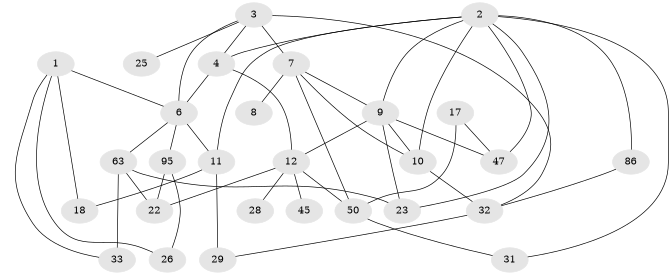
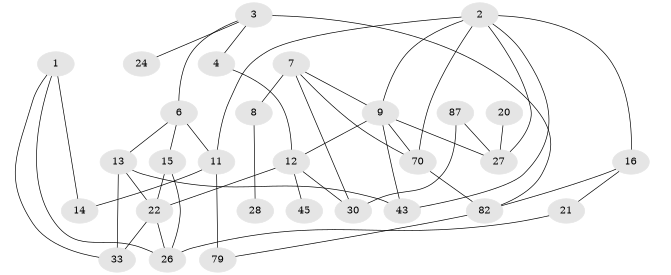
edge "2" -- "4": removed
edge "3" -- "7": removed
node "25": label "25" -> "24"
edge "1" -- "6": removed
edge "4" -- "6": removed
node "17": label "17" -> "87"
node "20": added
node "63": label "63" -> "13"
node "95": label "95" -> "15"
node "10": label "10" -> "70"
node "47": label "47" -> "27"
node "86": label "86" -> "16"
edge "12" -- "28": now "8" -- "28"
node "18": label "18" -> "14"
node "50": label "50" -> "30"
node "23": label "23" -> "43"
node "32": label "32" -> "82"
node "21": added
edge "22" -- "33": added
edge "22" -- "26": added
node "29": label "29" -> "79"
node "31": removed
